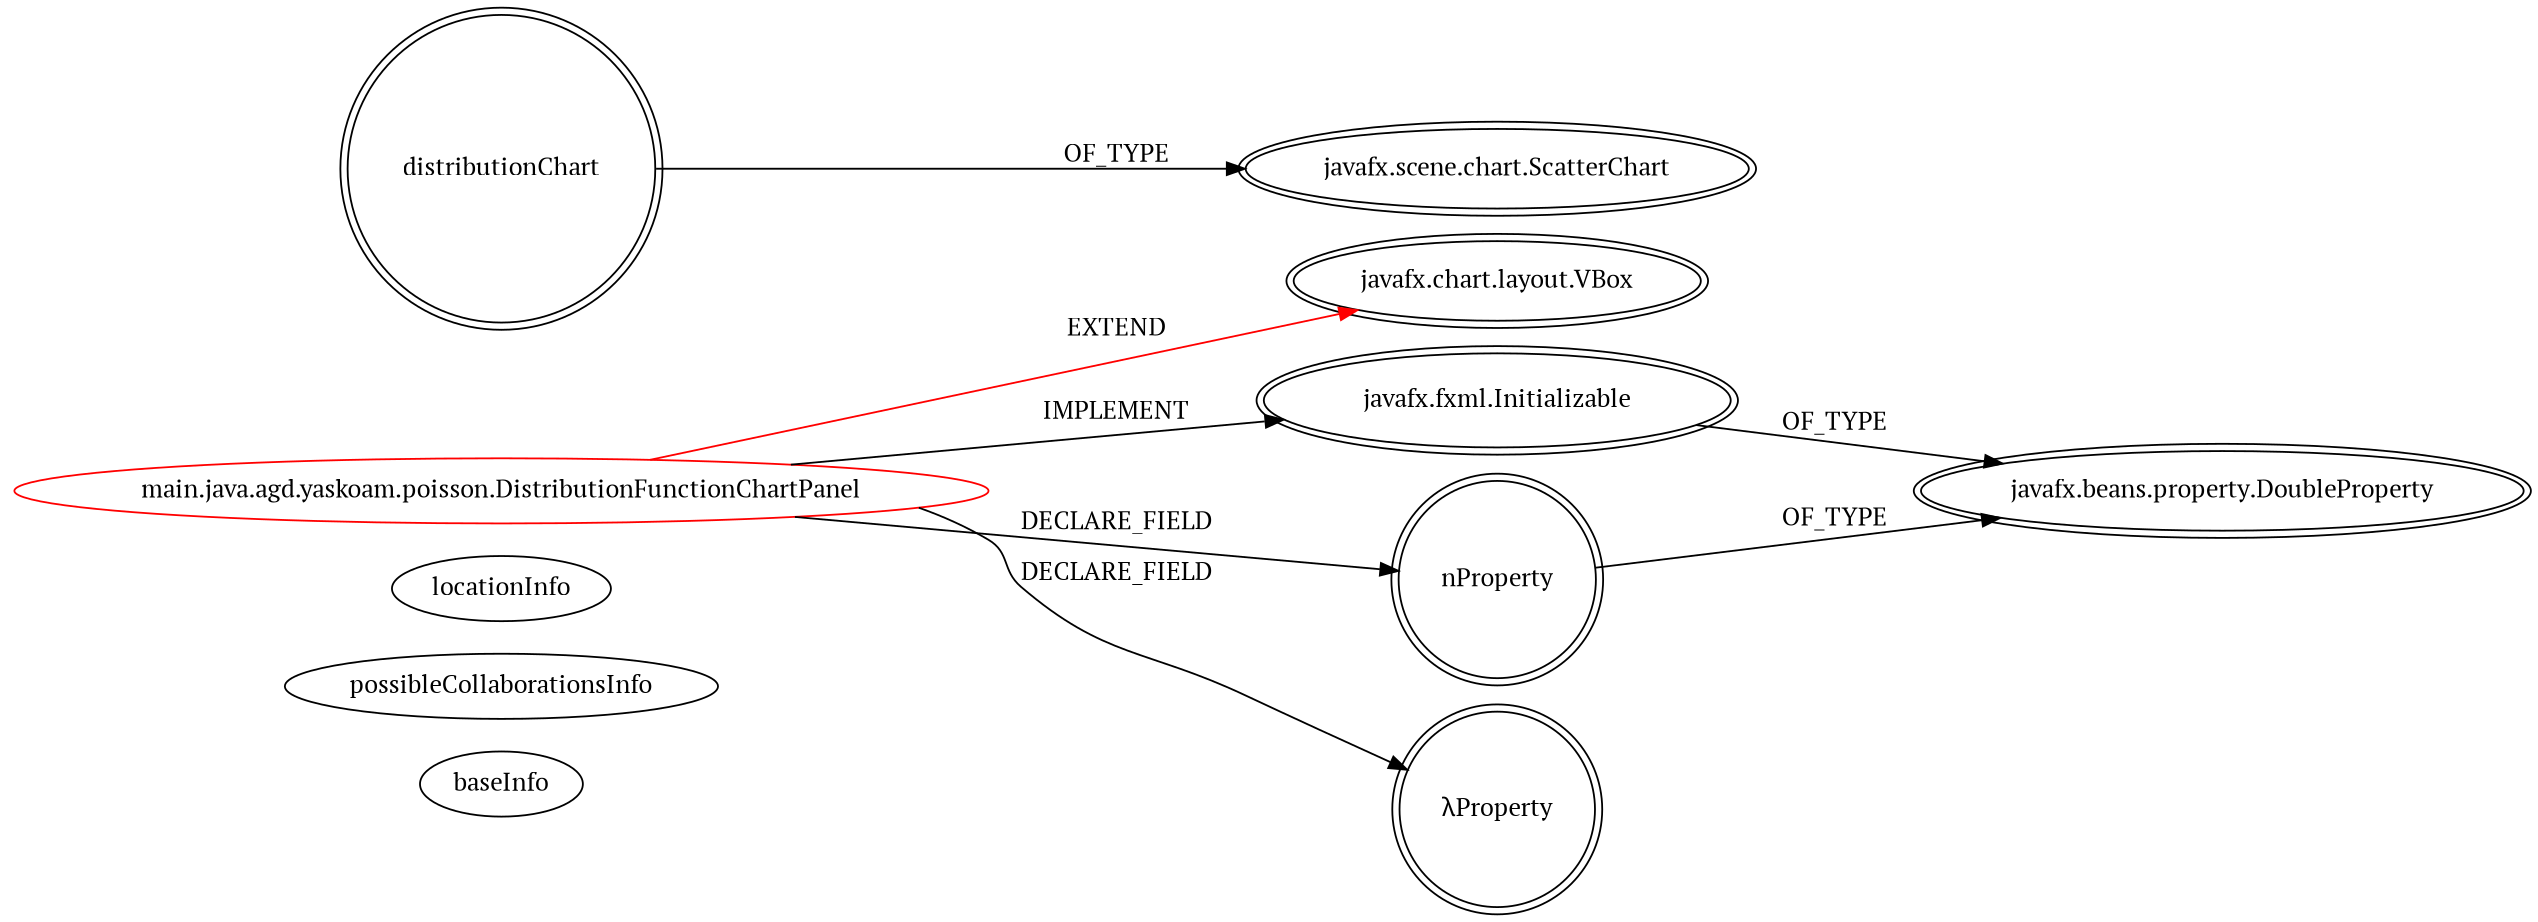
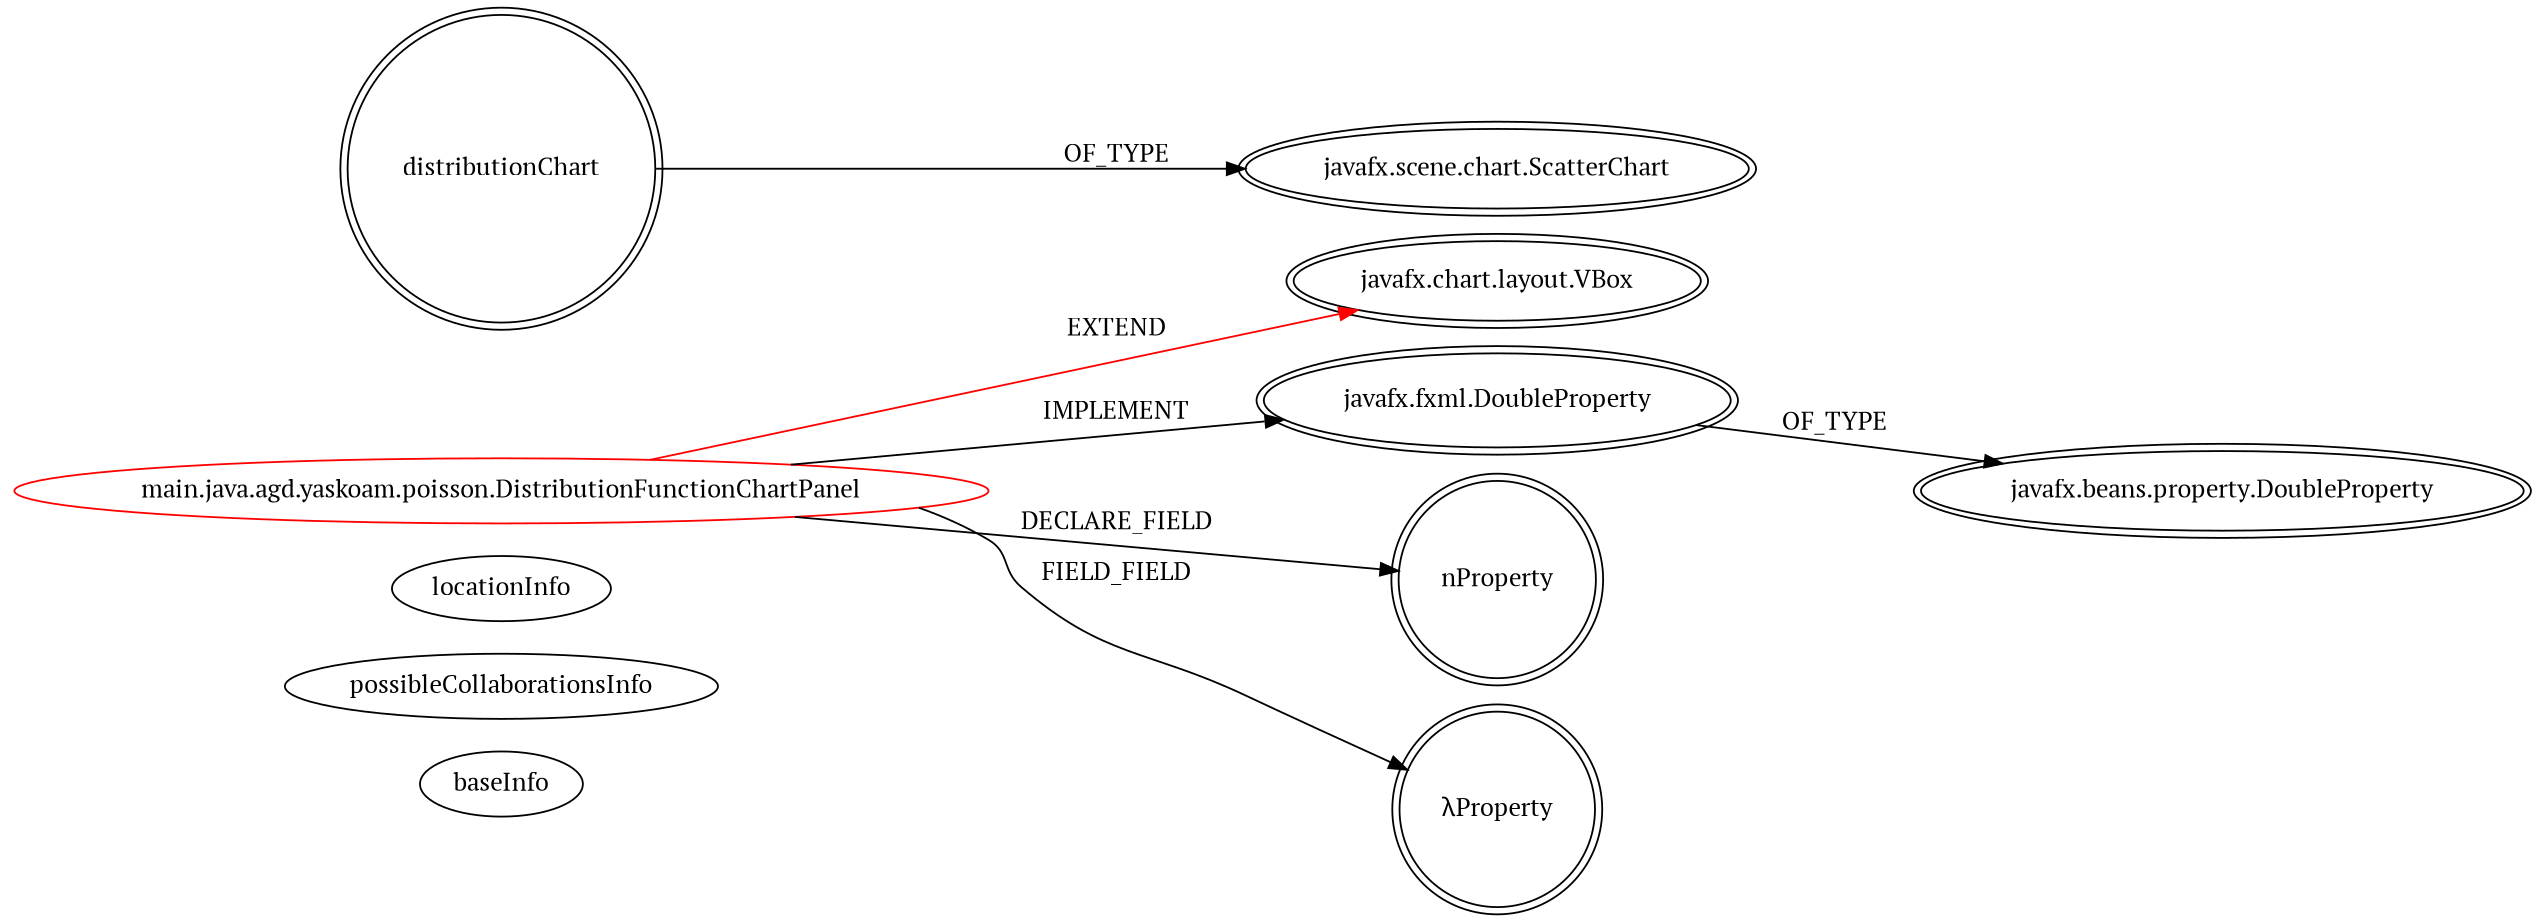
node "javafx.fxml.Initializable": label "javafx.fxml.Initializable" -> "javafx.fxml.DoubleProperty"
edge "nProperty" -> "javafx.beans.property.DoubleProperty": removed, label "OF_TYPE"
edge "main.java.agd.yaskoam.poisson.DistributionFunctionChartPanel" -> "λProperty": label "DECLARE_FIELD" -> "FIELD_FIELD"
